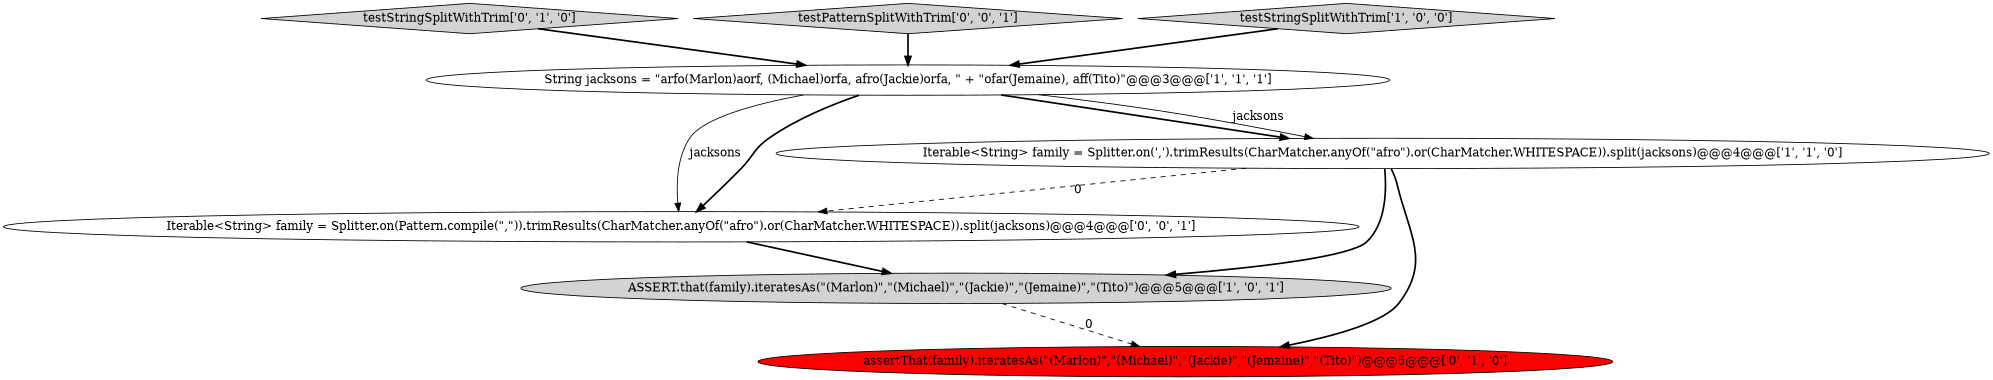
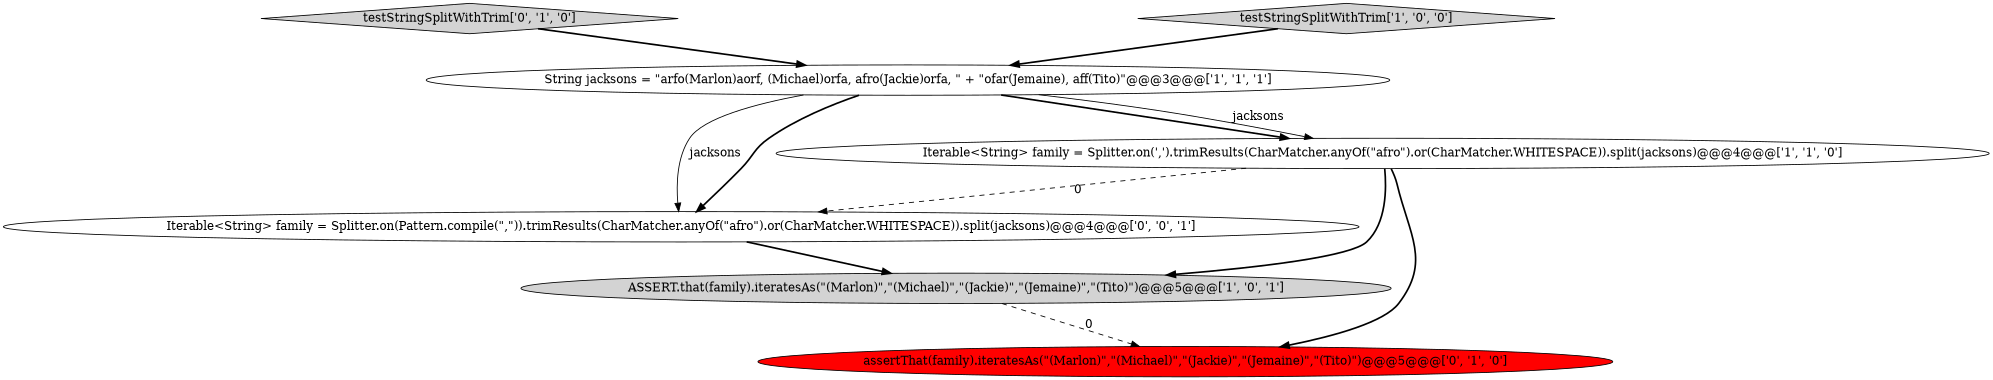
node "testPatternSplitWithTrim['0', '0', '1']": removed
